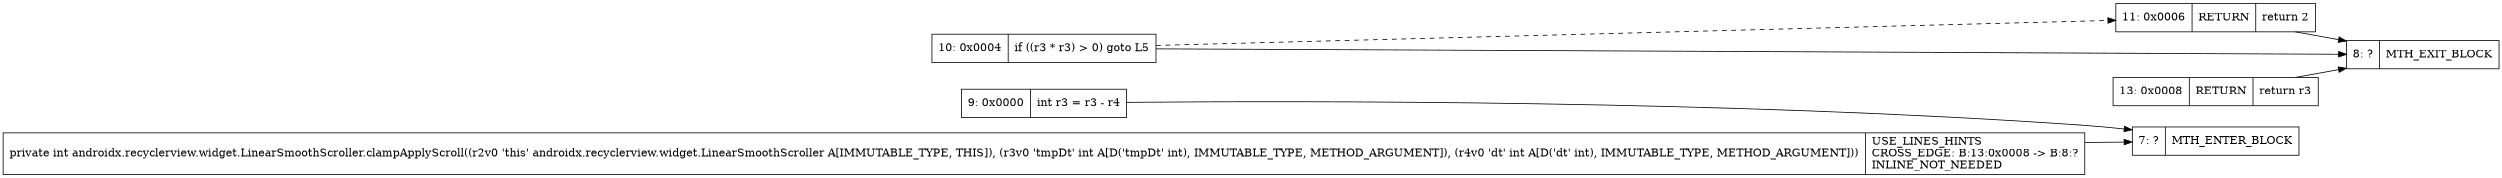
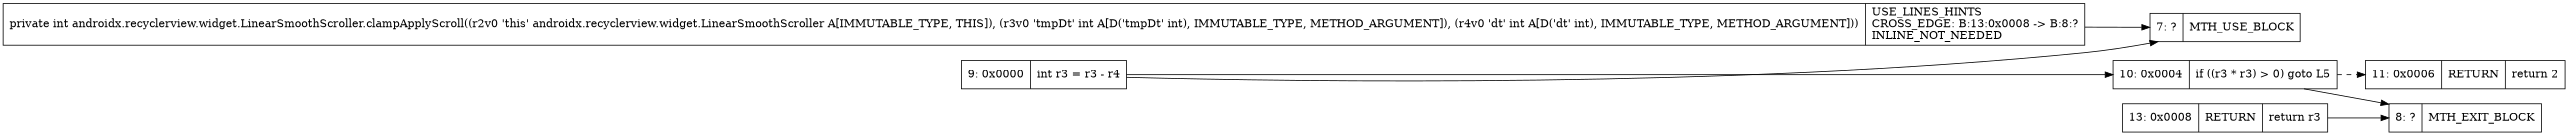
edge "11: 0x0006" -> "8: ?": removed
edge "9: 0x0000" -> "10: 0x0004": added
node "7: ?": text "MTH_ENTER_BLOCK" -> "MTH_USE_BLOCK"
